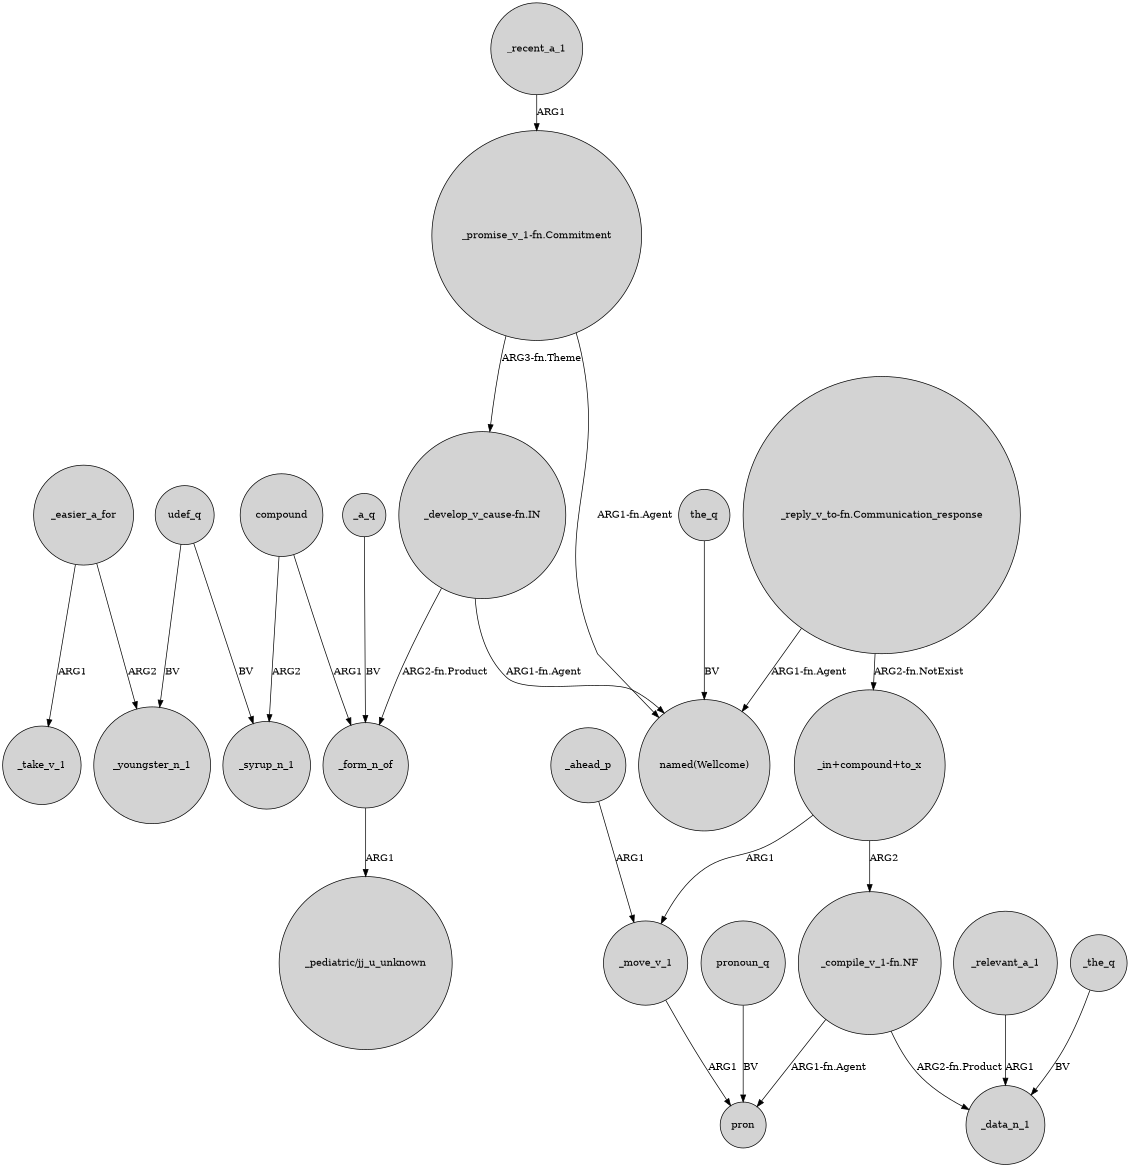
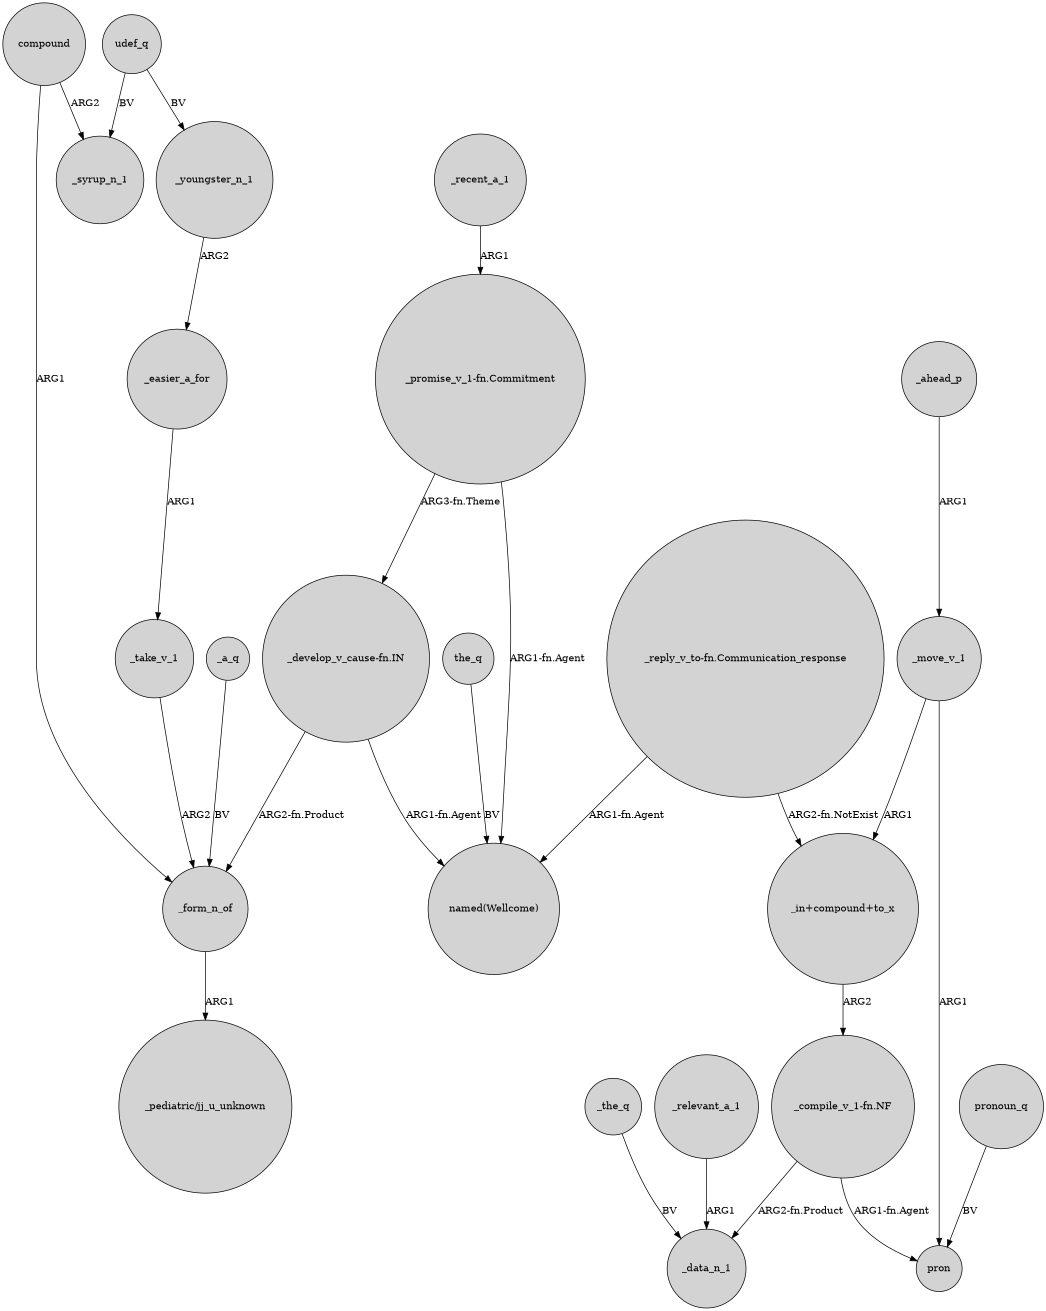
edge "_easier_a_for" -> "_youngster_n_1": reversed
edge "_take_v_1" -> "_form_n_of": added, label "ARG2"
edge "_in+compound+to_x" -> "_move_v_1": reversed
